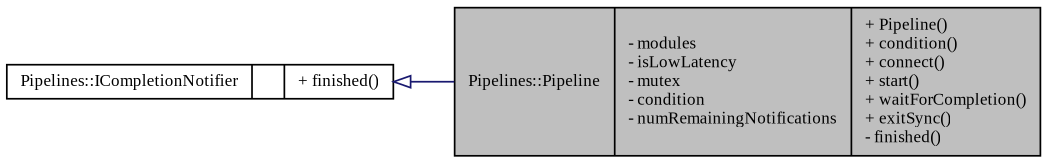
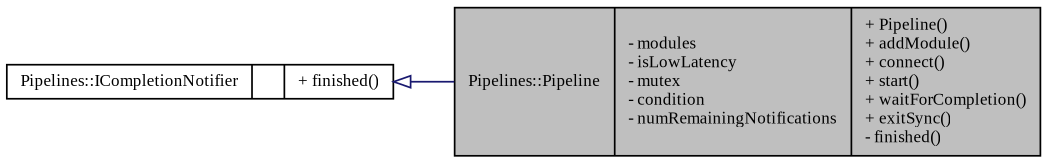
node "Pipelines::Pipeline": text "+ condition()" -> "+ addModule()"
